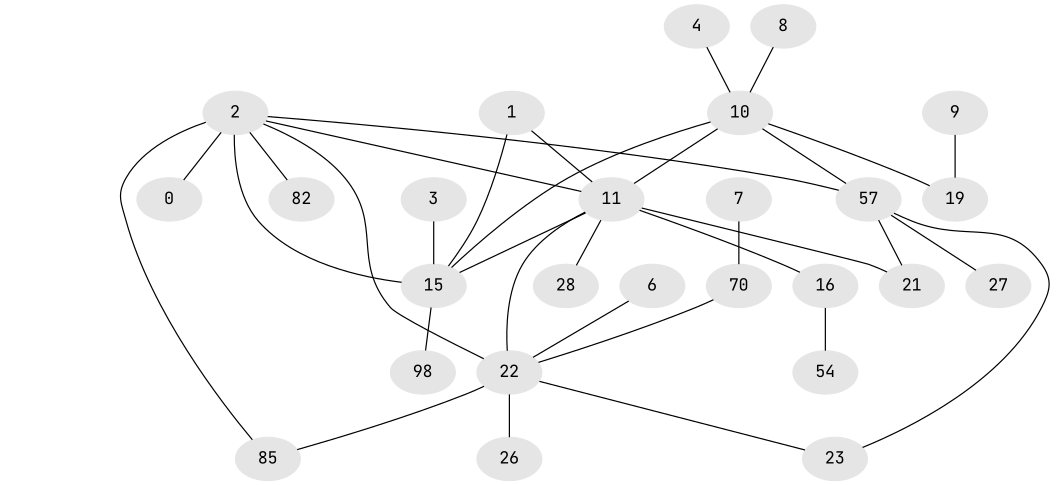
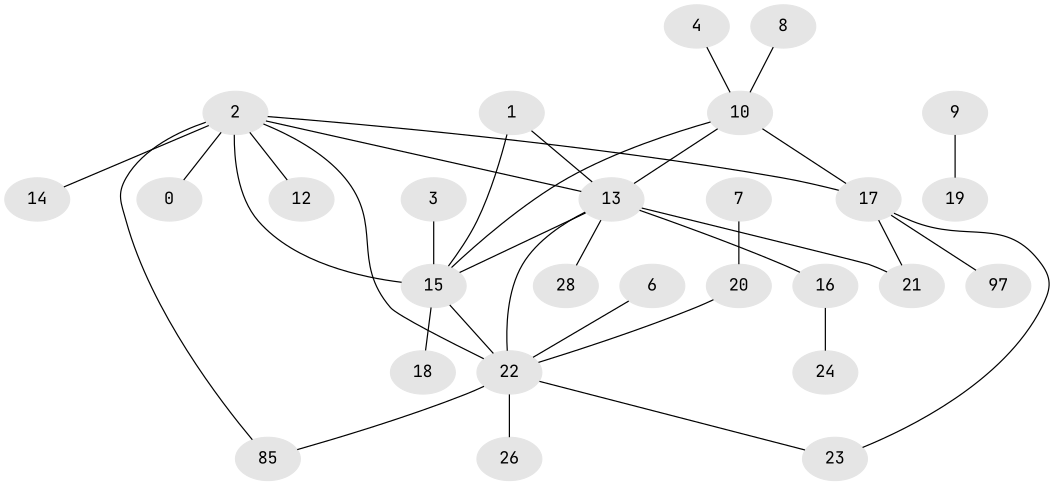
edge "10" -- "19": removed
node "14": added
node "82": label "82" -> "12"
node "11": label "11" -> "13"
node "57": label "57" -> "17"
node "70": label "70" -> "20"
node "27": label "27" -> "97"
edge "15" -- "22": added
node "98": label "98" -> "18"
node "54": label "54" -> "24"
